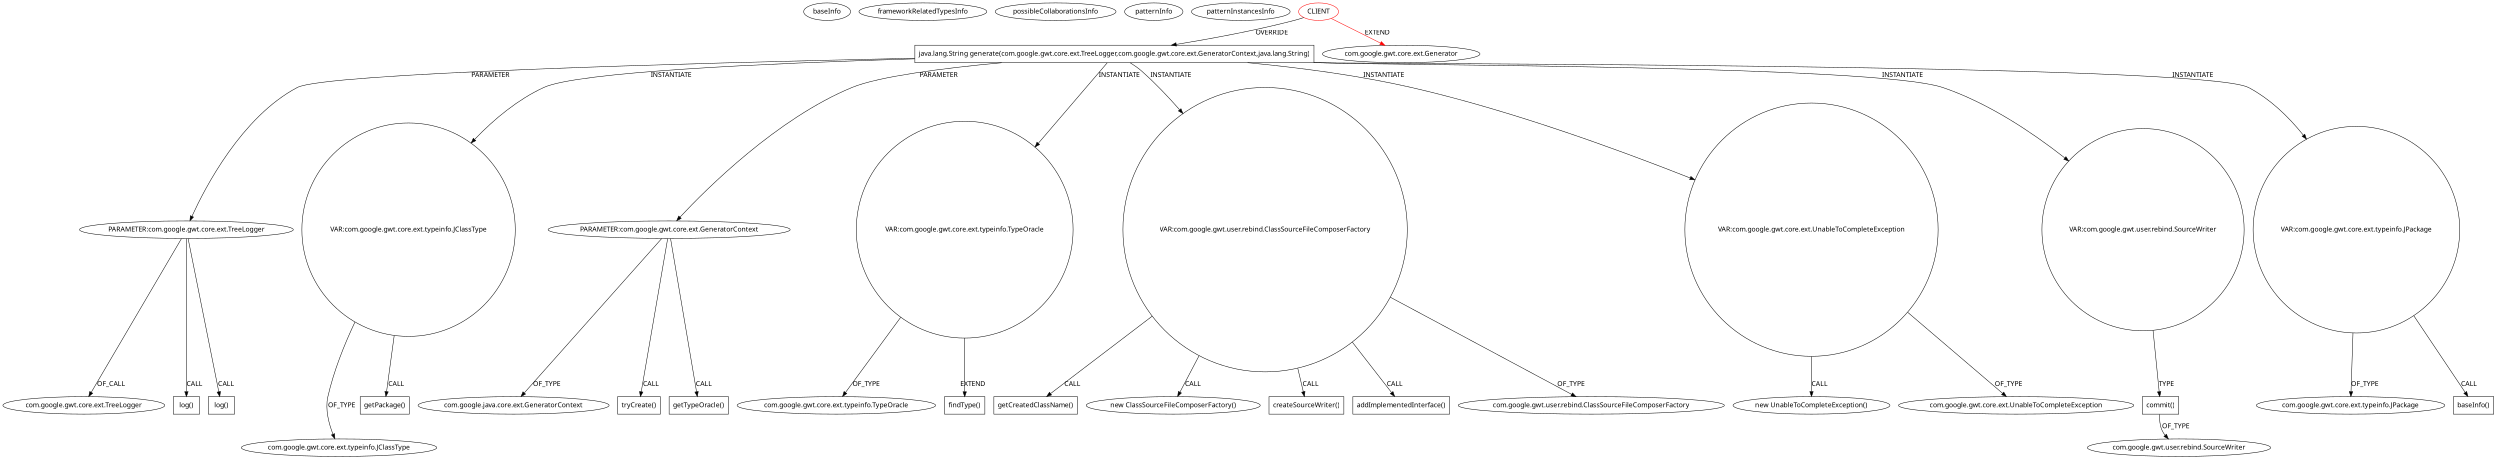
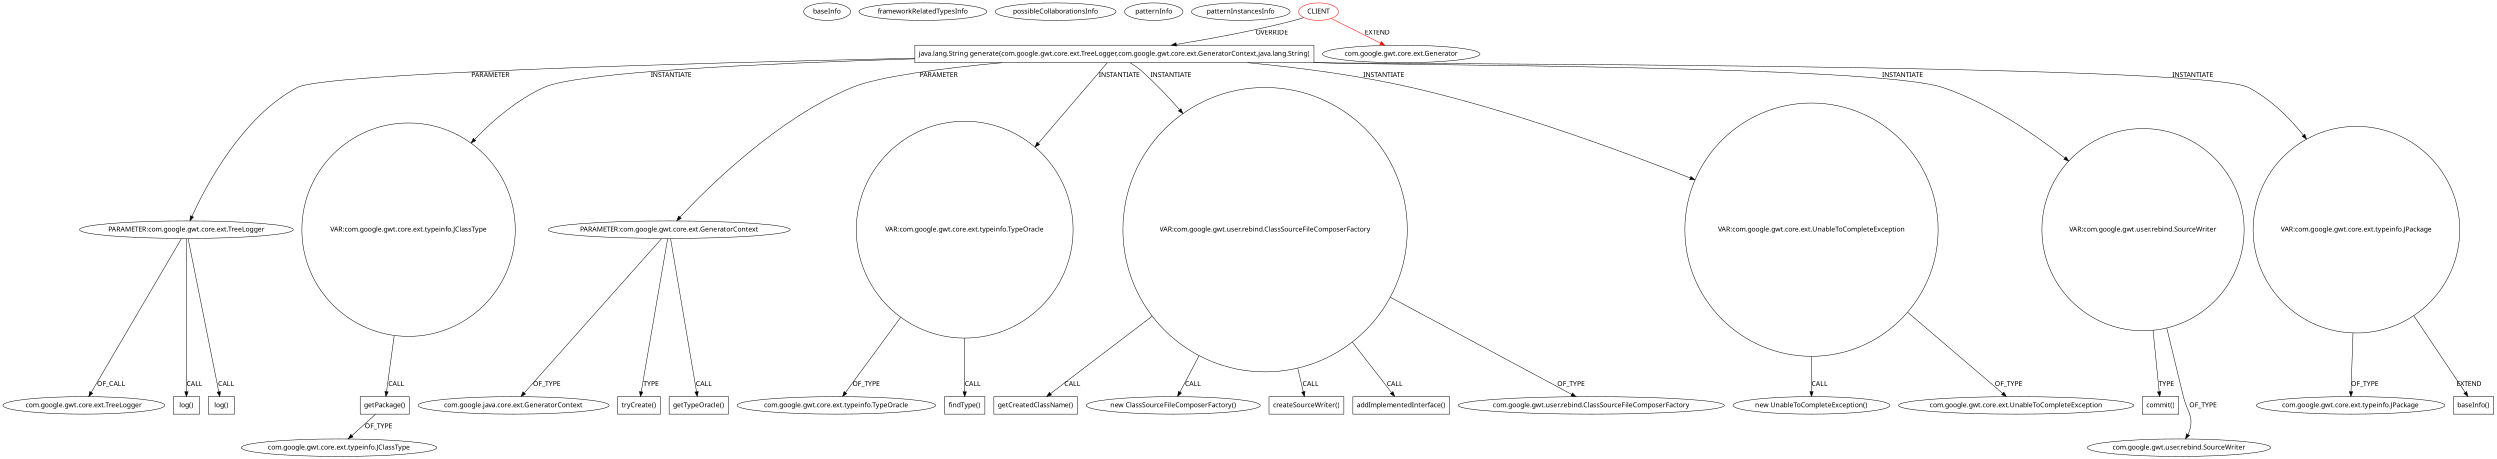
edge "VAR:com.google.gwt.core.ext.typeinfo.JClassType" -> "com.google.gwt.core.ext.typeinfo.JClassType": now "getPackage()" -> "com.google.gwt.core.ext.typeinfo.JClassType"
edge "PARAMETER:com.google.gwt.core.ext.GeneratorContext" -> "tryCreate()": label "CALL" -> "TYPE"
edge "VAR:com.google.gwt.core.ext.typeinfo.TypeOracle" -> "findType()": label "EXTEND" -> "CALL"
edge "VAR:com.google.gwt.core.ext.typeinfo.JPackage" -> "baseInfo()": label "CALL" -> "EXTEND"
edge "commit()" -> "com.google.gwt.user.rebind.SourceWriter": now "VAR:com.google.gwt.user.rebind.SourceWriter" -> "com.google.gwt.user.rebind.SourceWriter"
